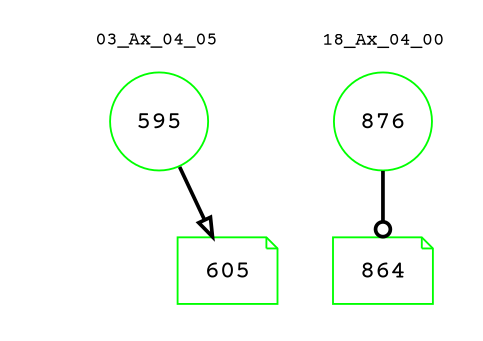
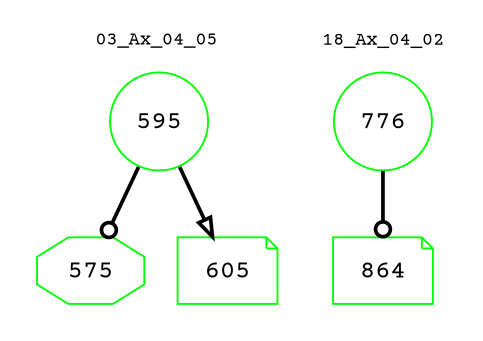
cluster "18_Ax_04_00": label "18_Ax_04_00" -> "18_Ax_04_02"
node "876": label "876" -> "776"
node "575": added
